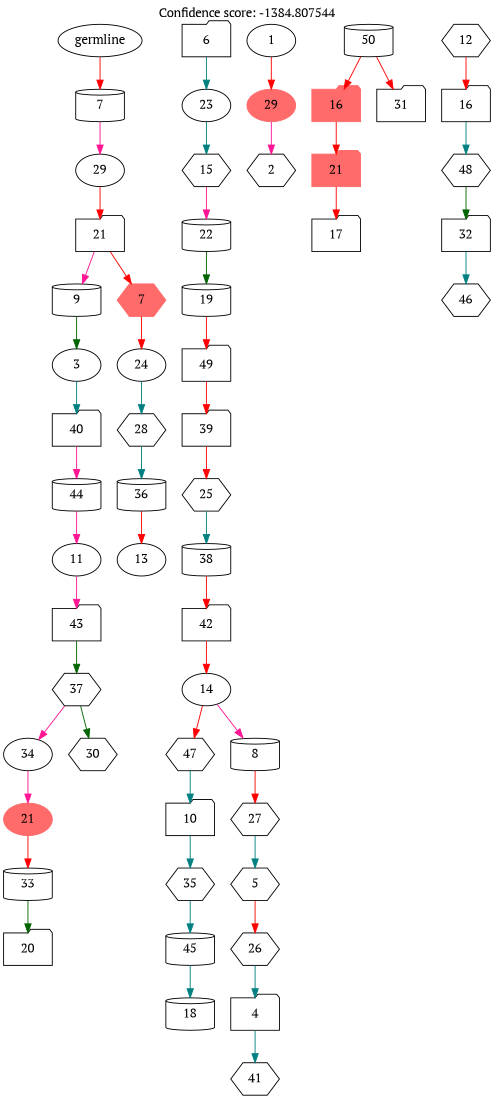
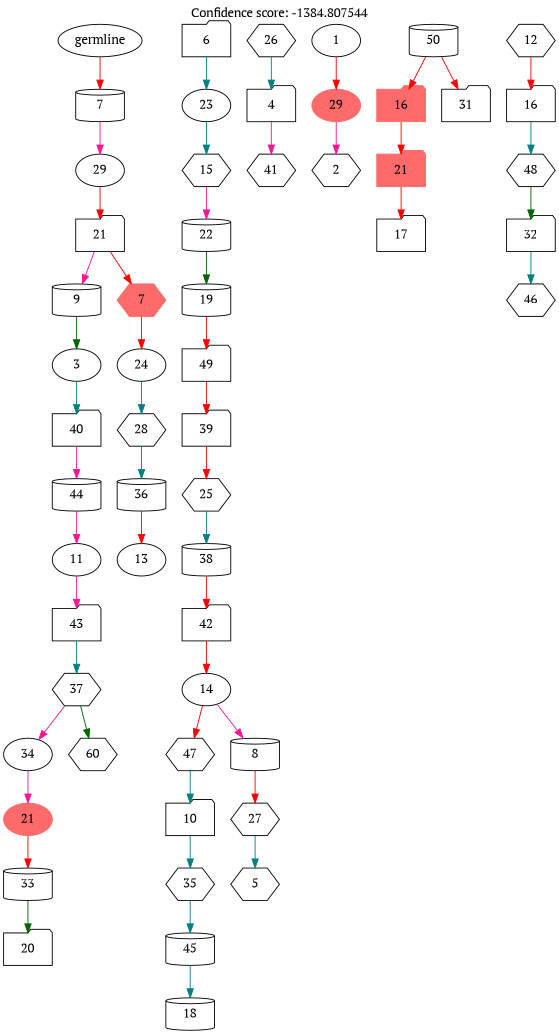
edge "43" -> "37": color darkgreen -> teal
node "30": label "30" -> "60"
edge "5" -> "26": removed
edge "4" -> "41": color teal -> deeppink
